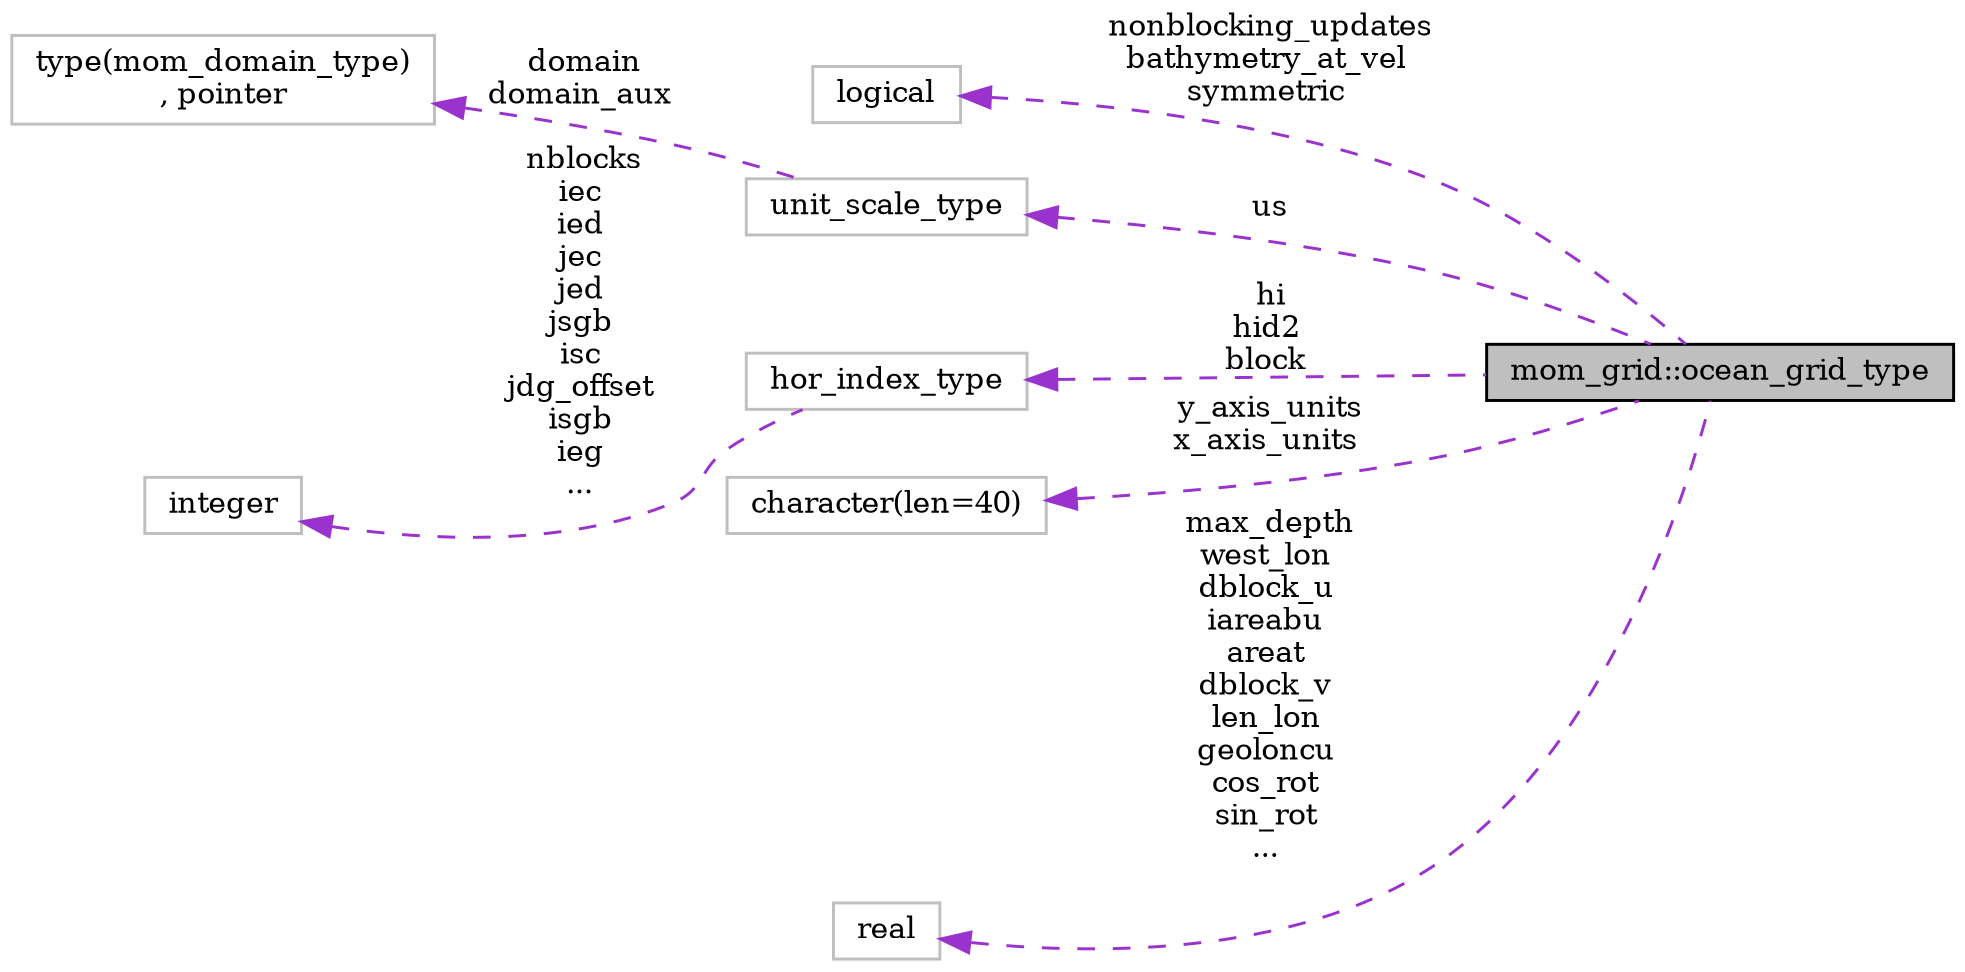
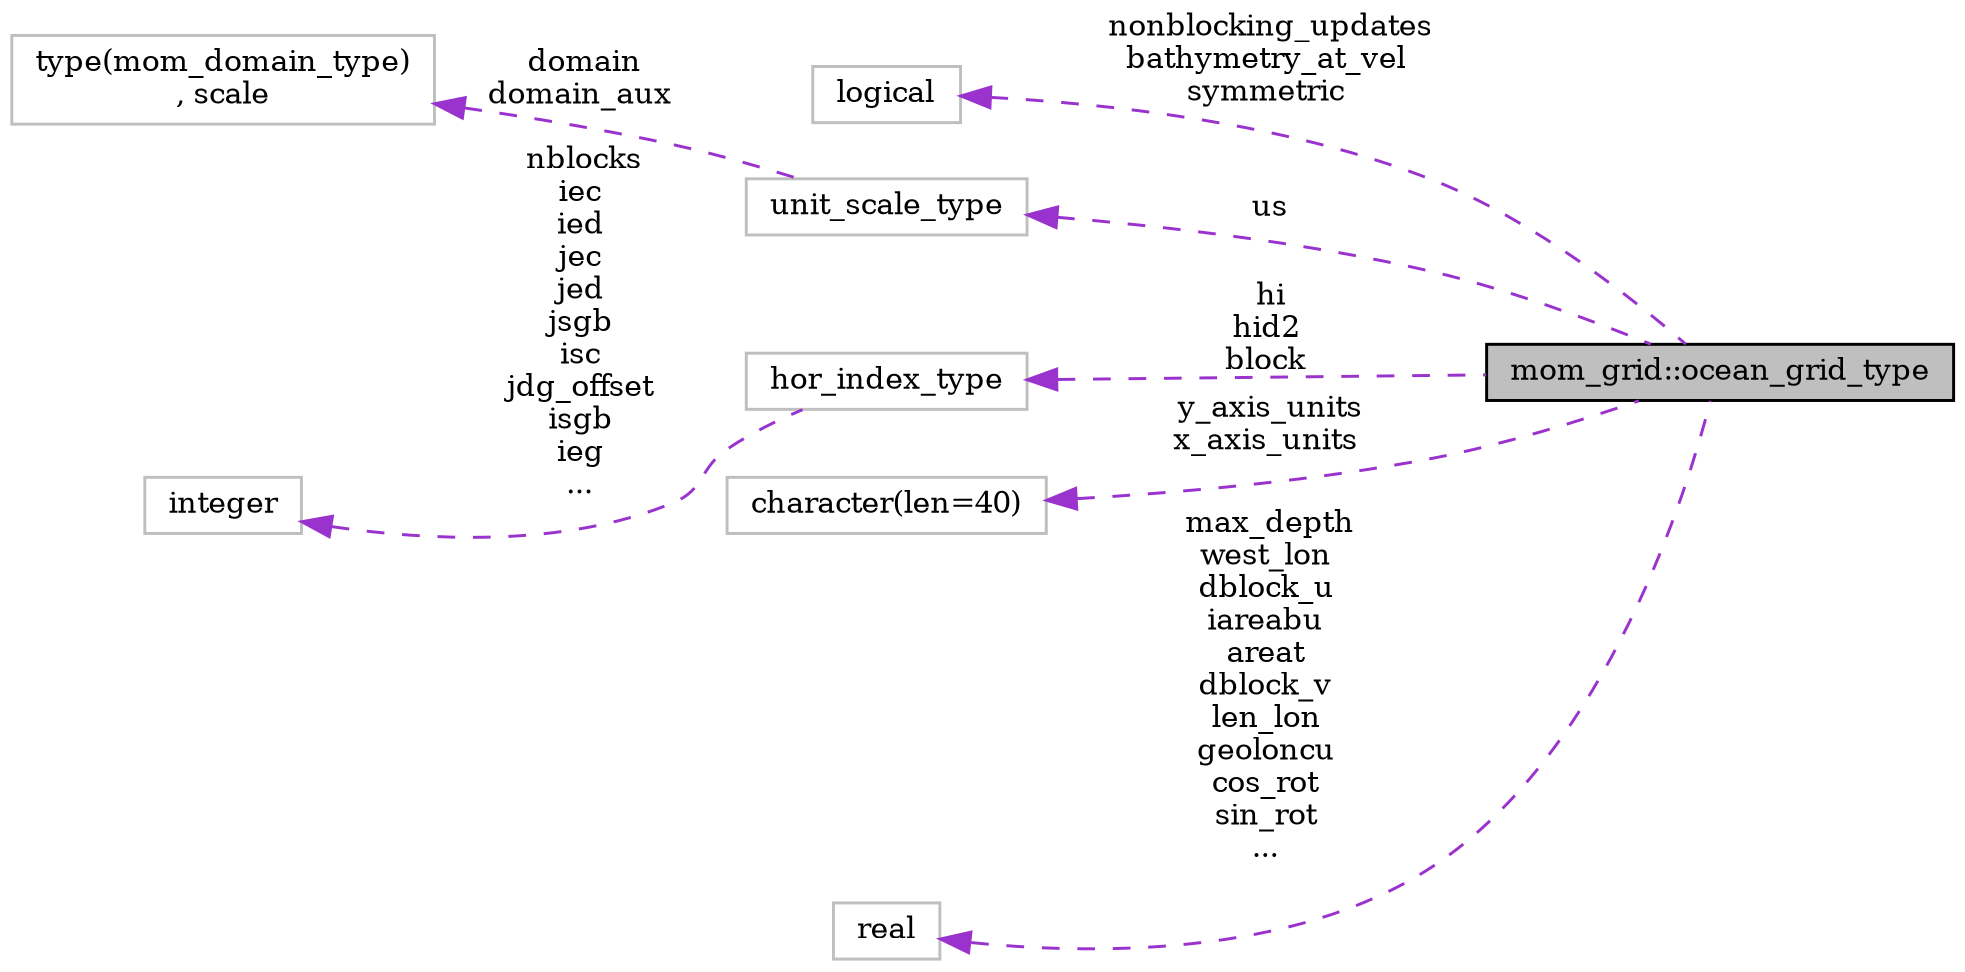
node "type(mom_domain_type) , pointer": label "type(mom_domain_type) , pointer" -> "type(mom_domain_type) , scale"
